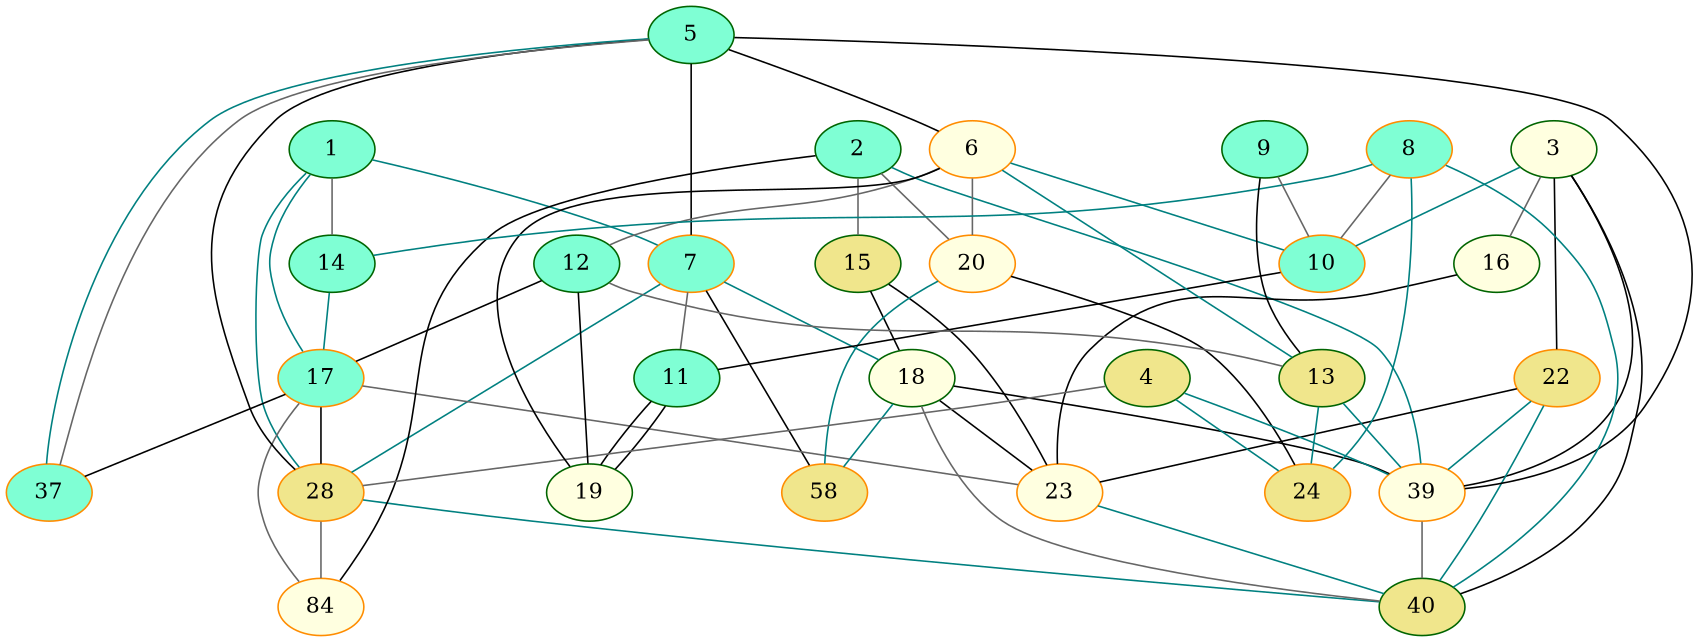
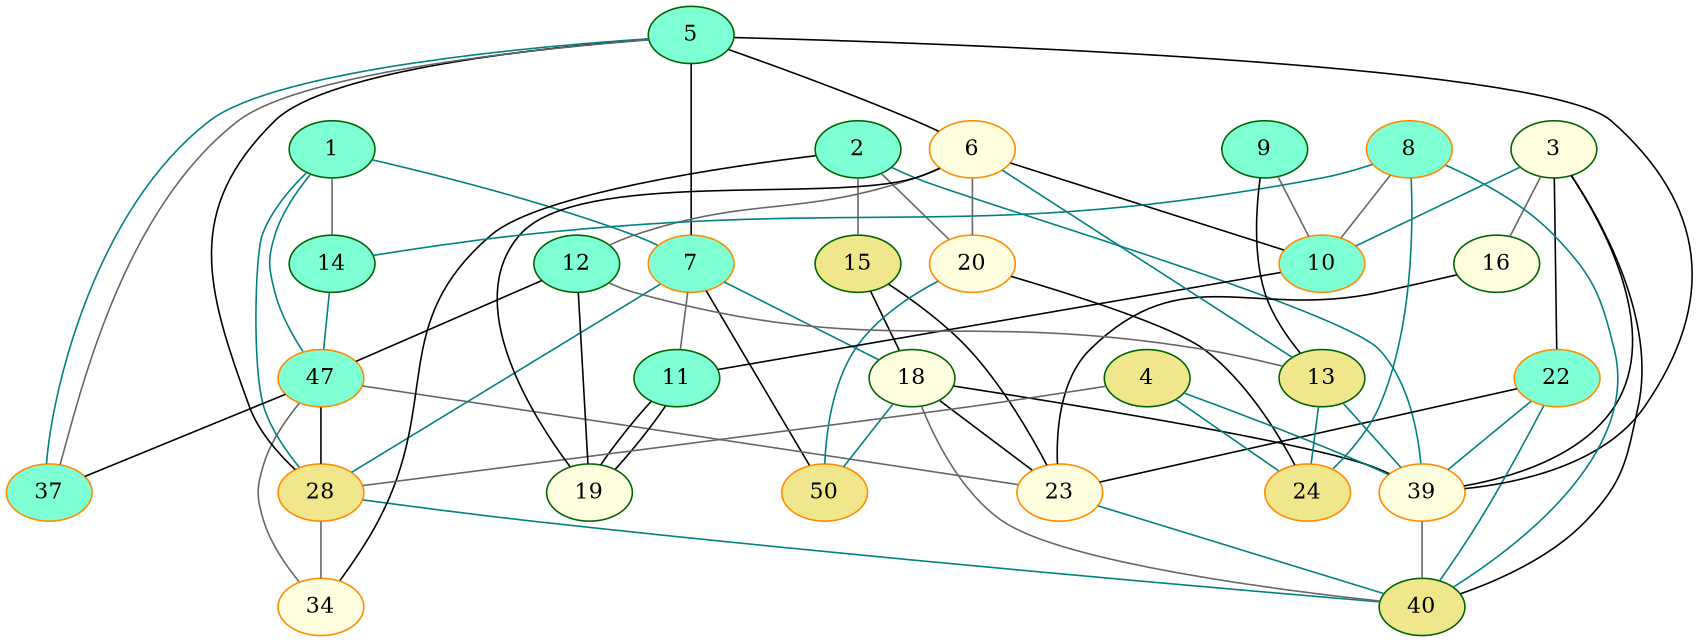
edge "6" -- "10": color teal -> black
node "17": label "17" -> "47"
node "22": fillcolor khaki -> aquamarine
node "58": label "58" -> "50"
node "84": label "84" -> "34"
